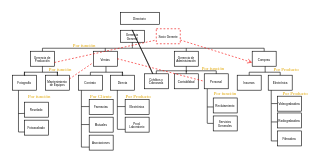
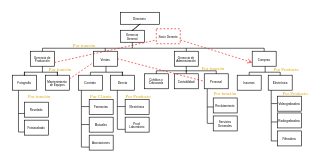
edge "Gerencia General" -- "Créditos y Cobranzas": now "Gerencia General" -- "Directorio"
